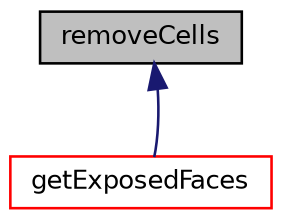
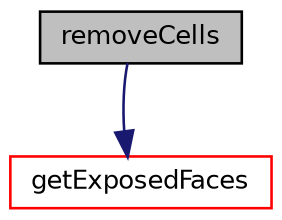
edge "getExposedFaces" -> "removeCells": reversed
